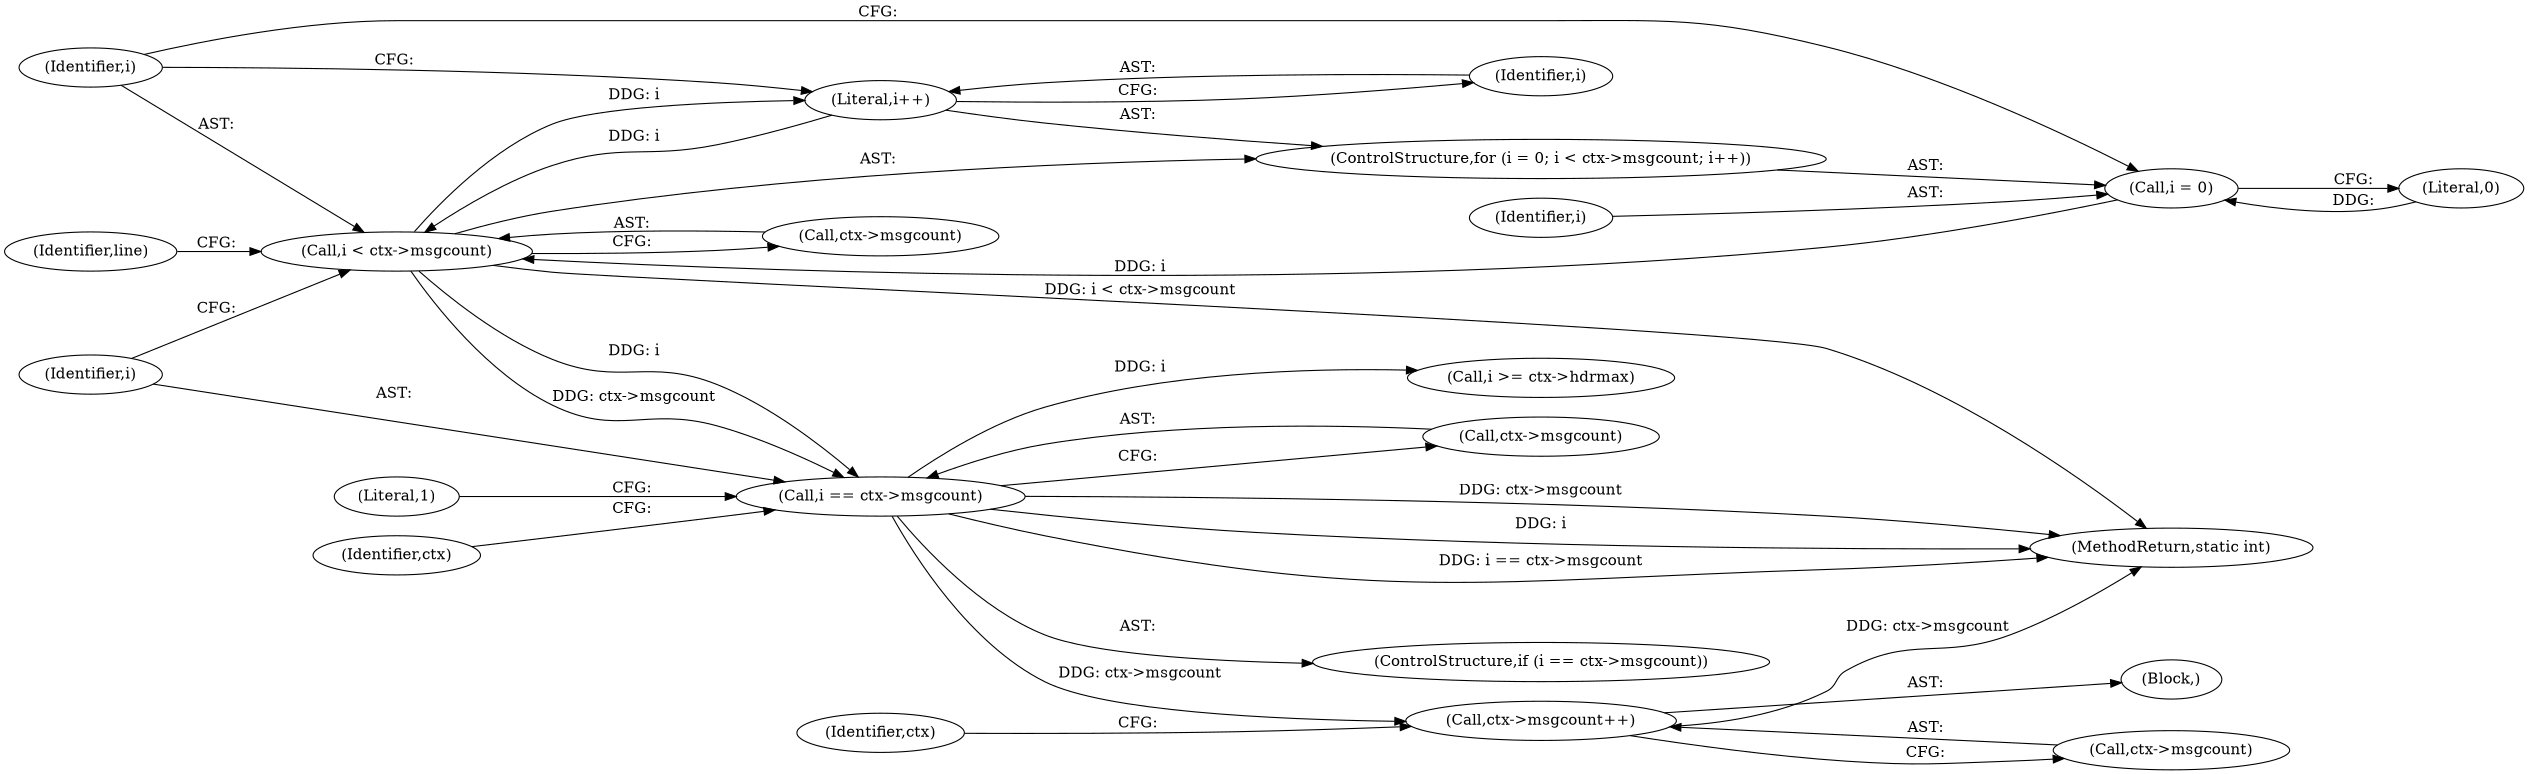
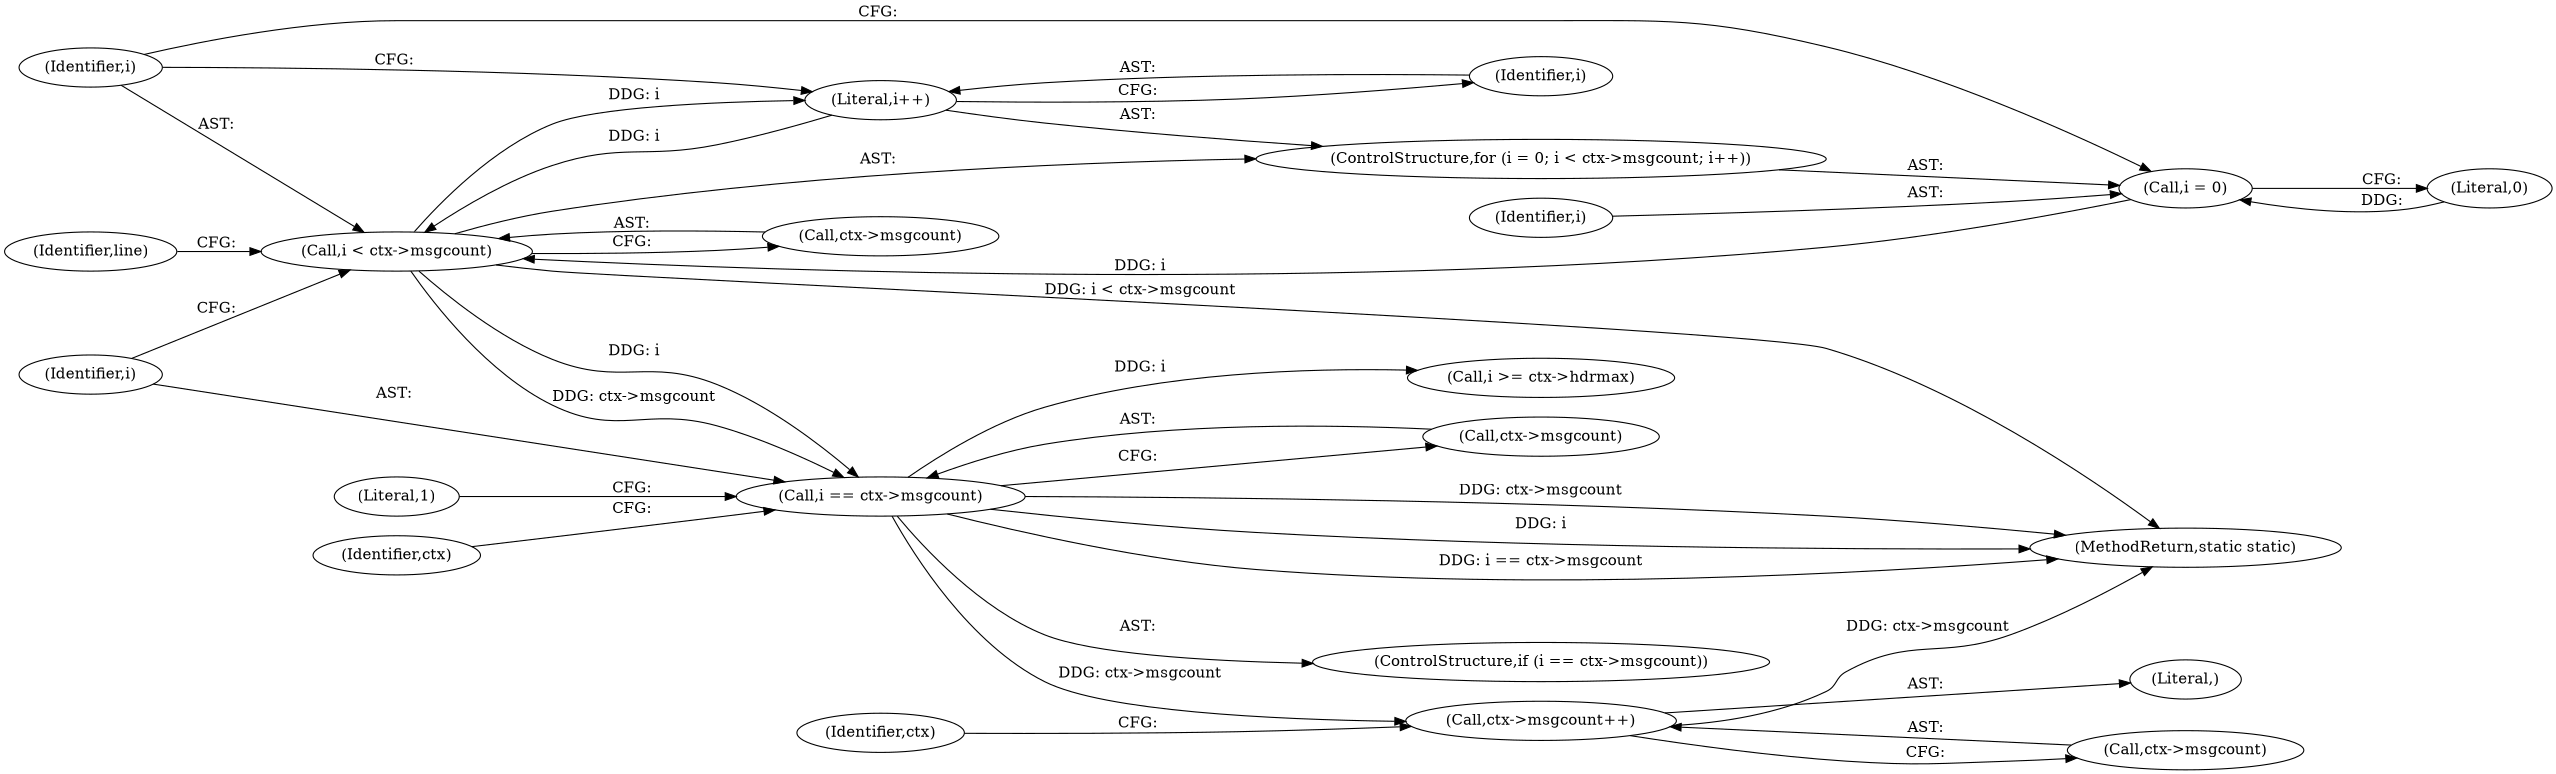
node "(MethodReturn,static int)": label "(MethodReturn,static int)" -> "(MethodReturn,static static)"
node "(Block,)": label "(Block,)" -> "(Literal,)"
